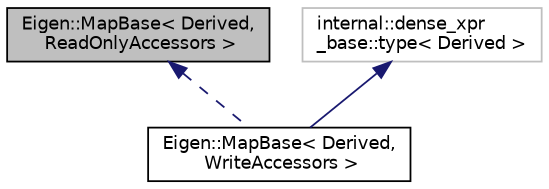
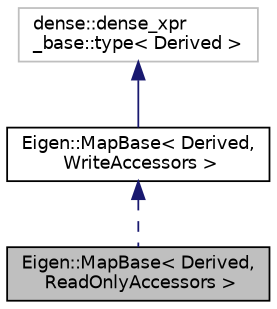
node "internal::dense_xpr _base::type< Derived >": label "internal::dense_xpr _base::type< Derived >" -> "dense::dense_xpr _base::type< Derived >"
edge "Eigen::MapBase< Derived, WriteAccessors >" -> "Eigen::MapBase< Derived, ReadOnlyAccessors >": reversed
